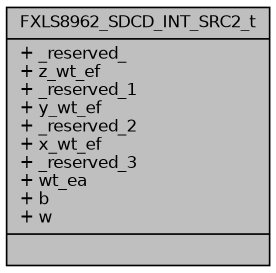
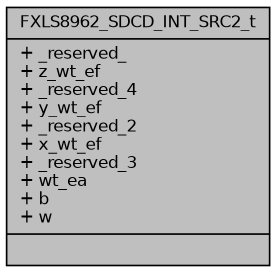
node "FXLS8962_SDCD_INT_SRC2_t": text "+ _reserved_1" -> "+ _reserved_4"
